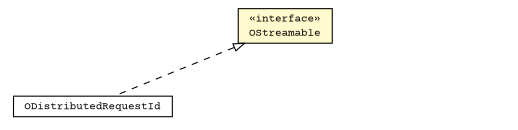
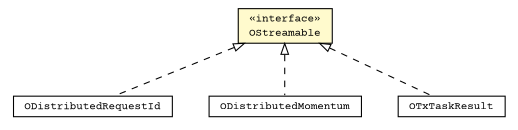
node "ODistributedMomentum": added
node "OTxTaskResult": added
